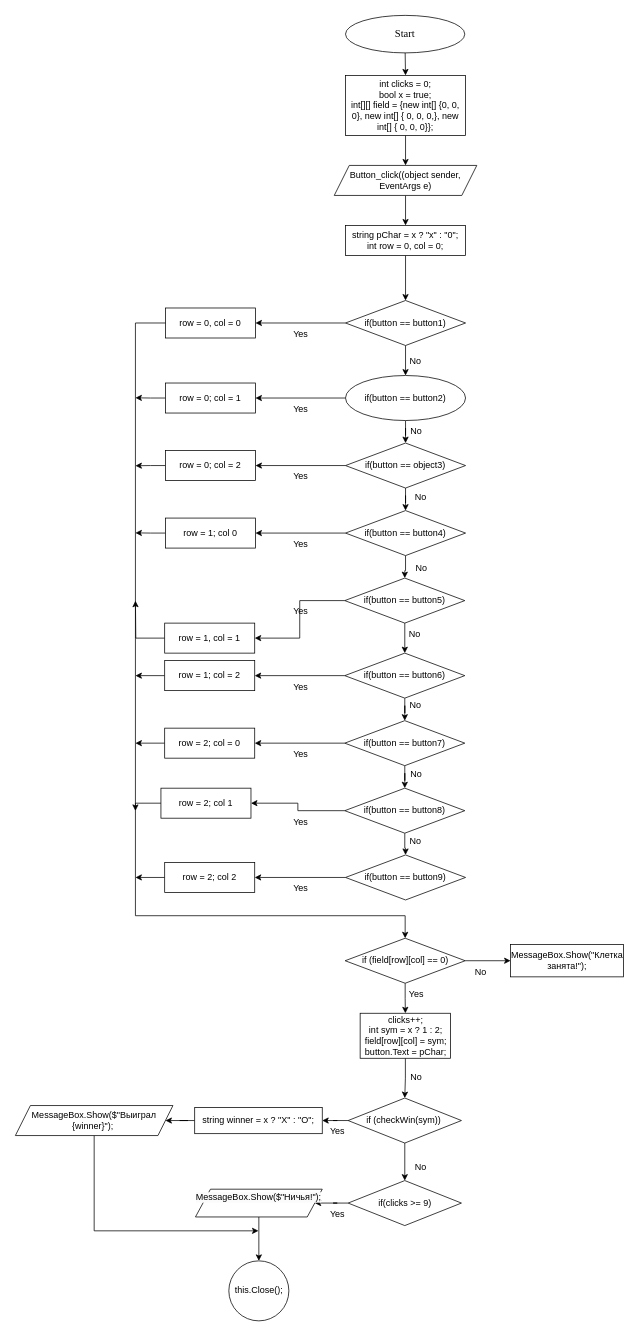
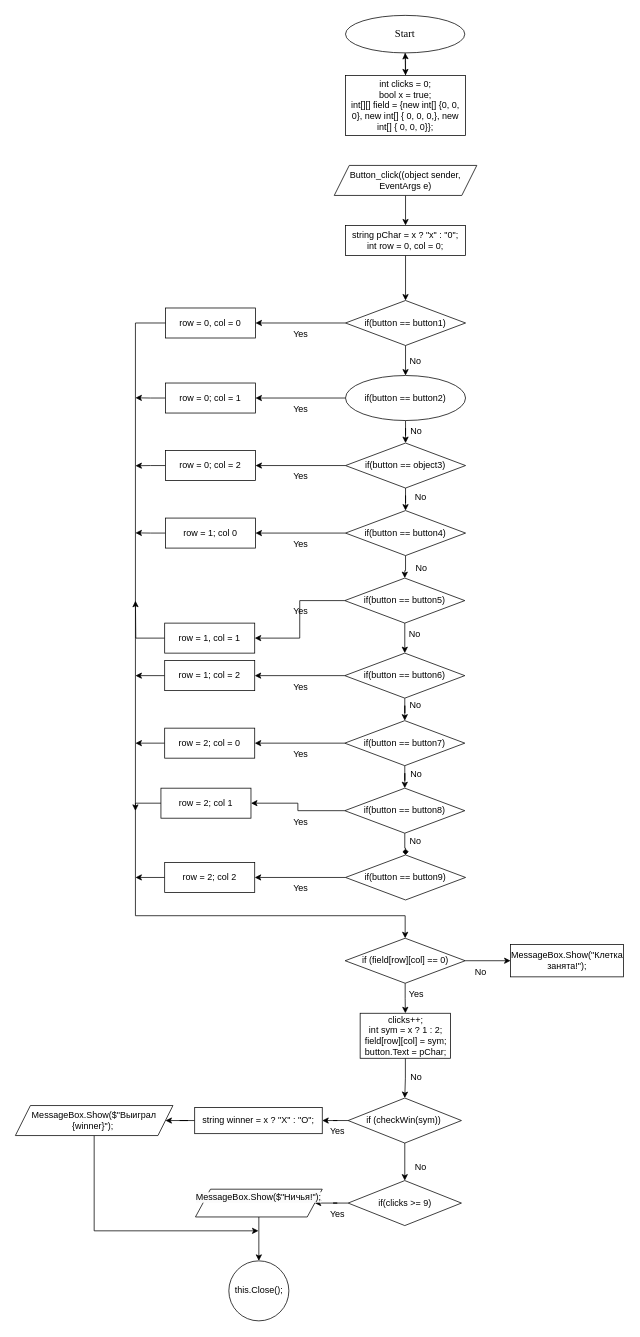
edge "int clicks = 0; bool x = true; int[][] field = {new int[] {0, 0, 0}, new int[] { 0, 0, 0,}, new int[] { 0, 0, 0}};" -> "Button_click((object sender, EventArgs e)": now "int clicks = 0; bool x = true; int[][] field = {new int[] {0, 0, 0}, new int[] { 0, 0, 0,}, new int[] { 0, 0, 0}};" -> "Start"
edge "if(button == button8)" -> "if(button == button9)": arrowhead classic -> diamond
